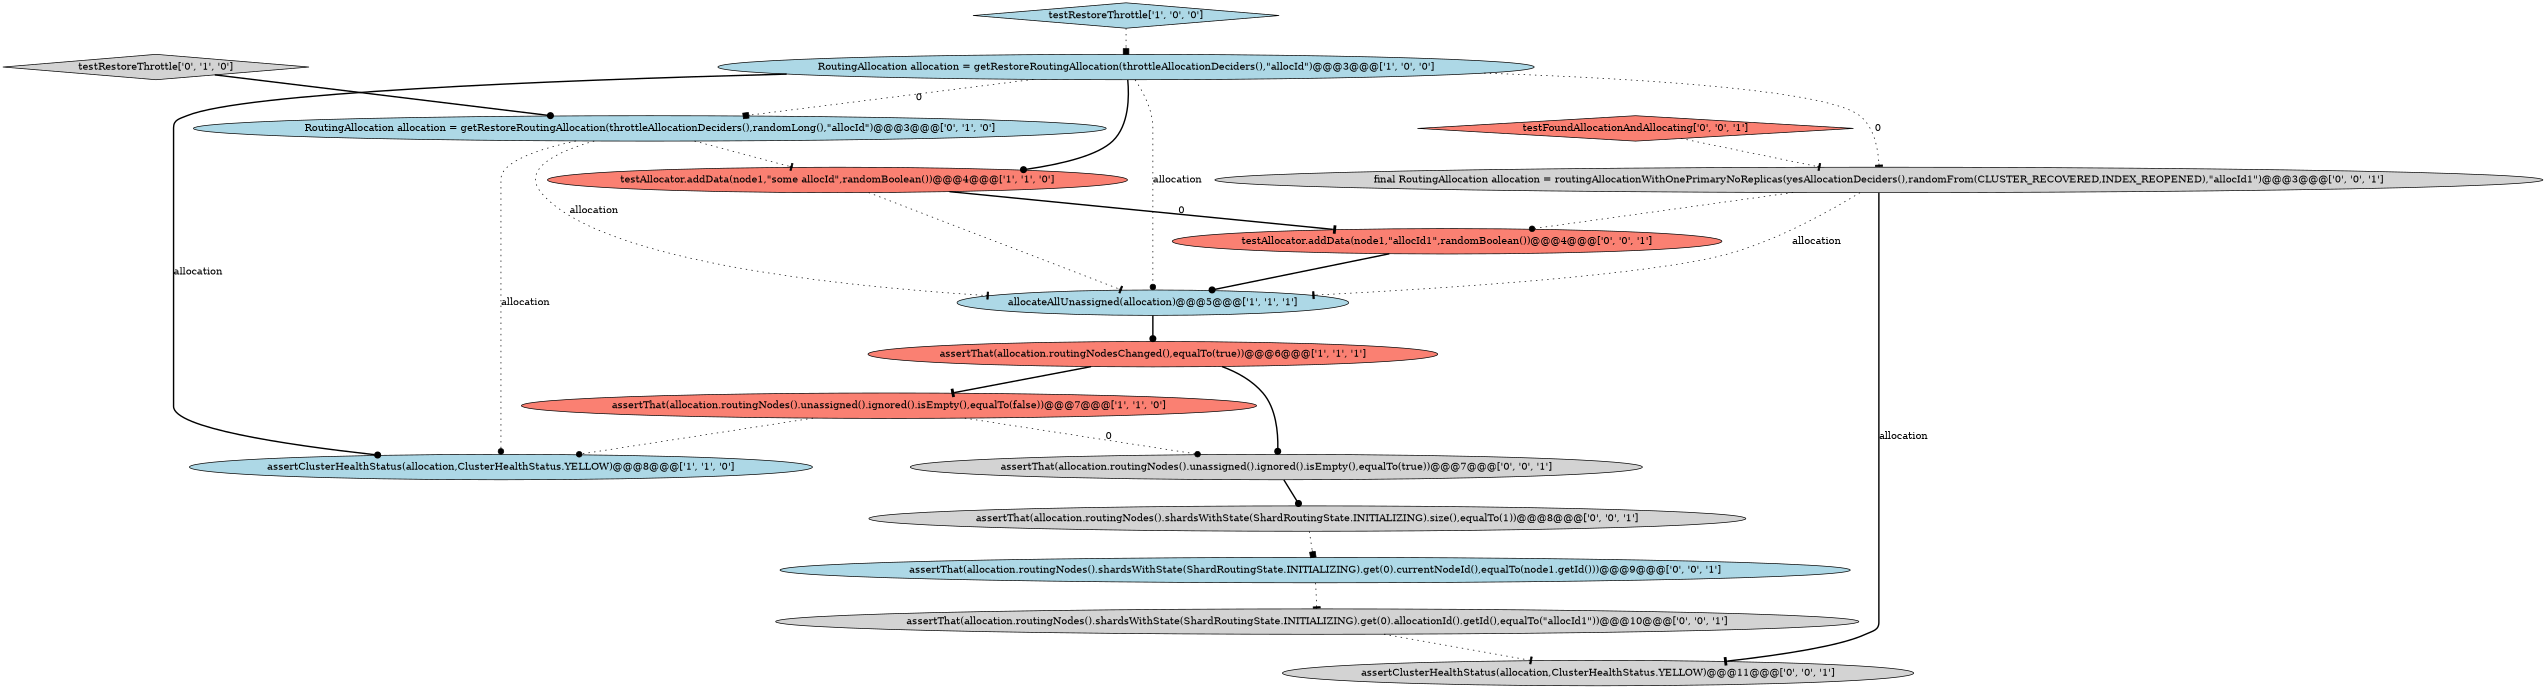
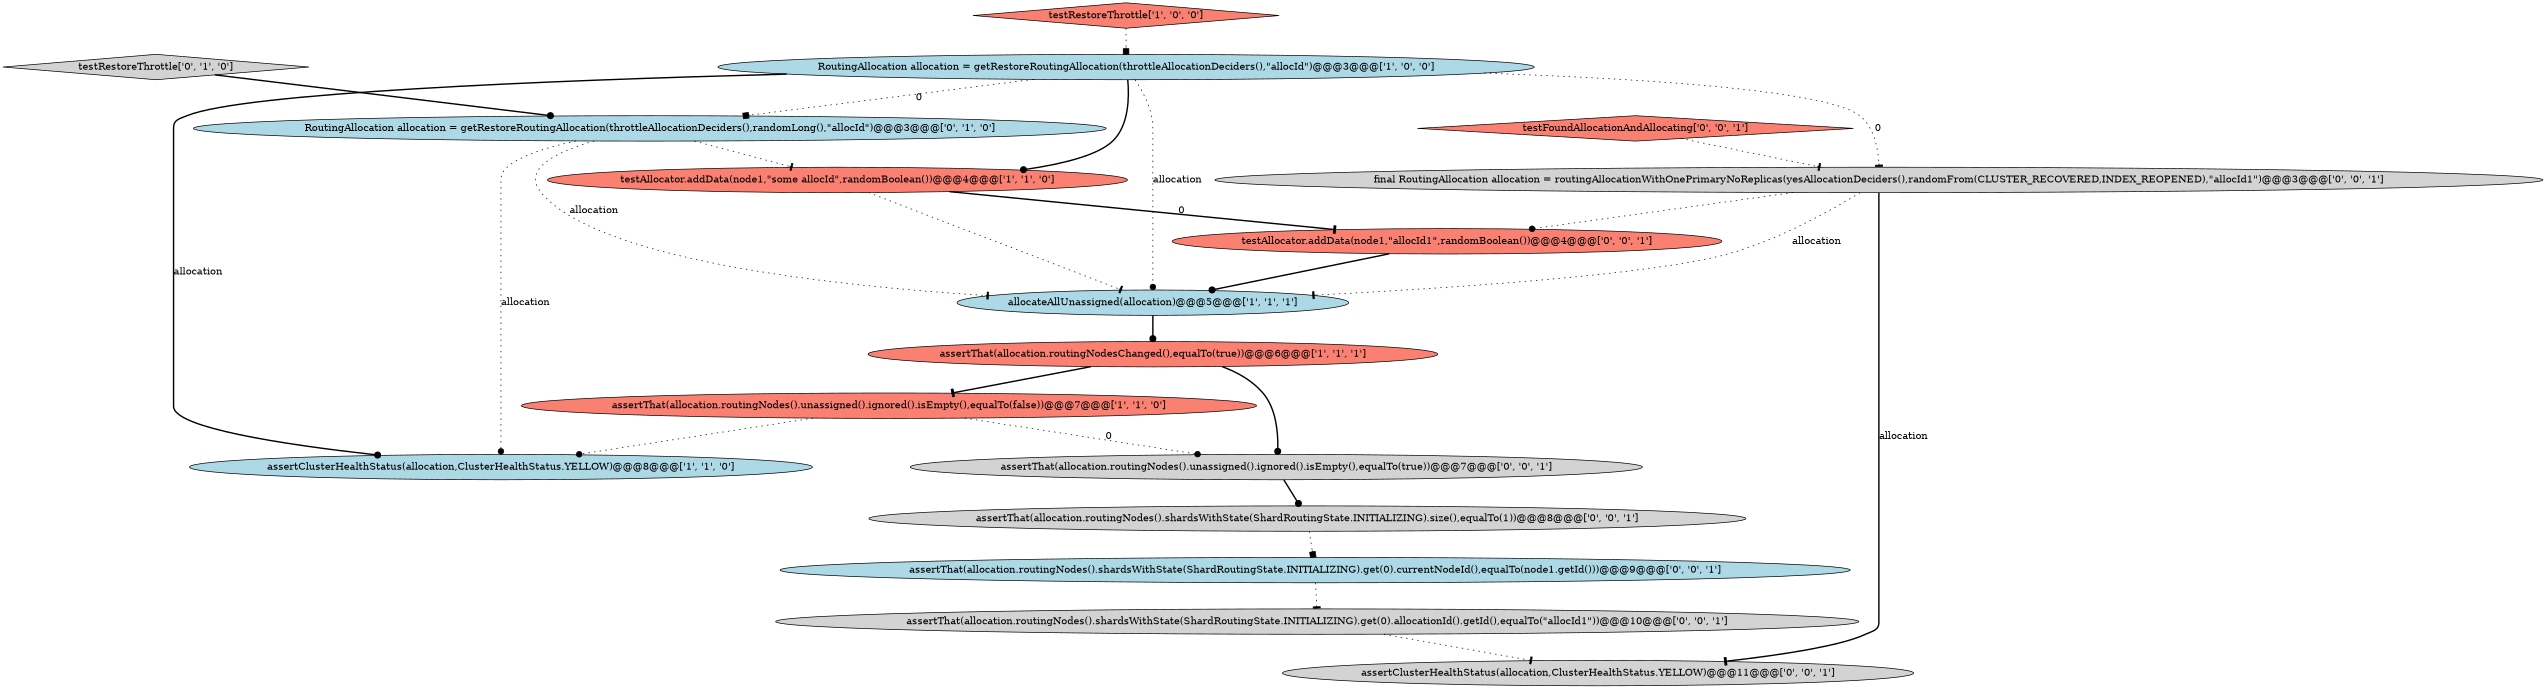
node "testRestoreThrottle['1', '0', '0']": fillcolor lightblue -> salmon
